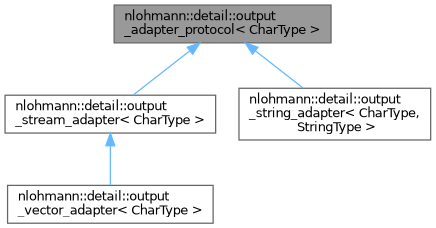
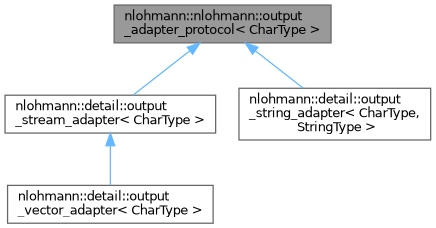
node "nlohmann::detail::output _adapter_protocol< CharType >": label "nlohmann::detail::output _adapter_protocol< CharType >" -> "nlohmann::nlohmann::output _adapter_protocol< CharType >"
